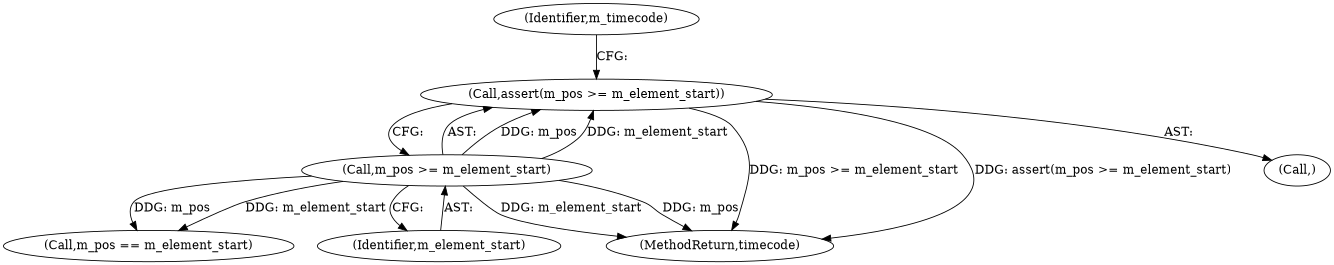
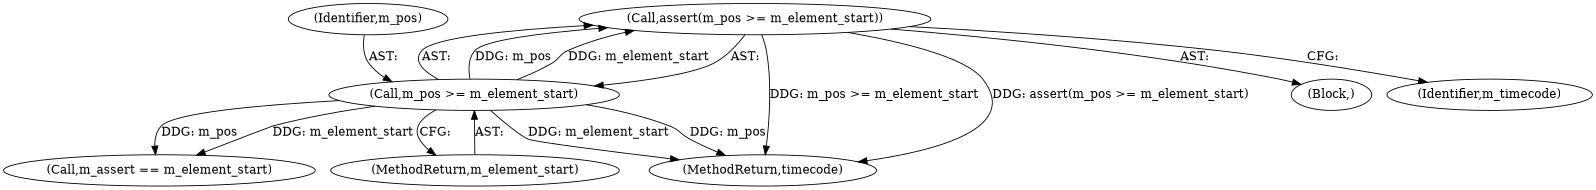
node "(Identifier,m_pos)": added
edge "(Identifier,m_timecode)" -> "(Call,assert(m_pos >= m_element_start))": reversed
edge "(Call,assert(m_pos >= m_element_start))" -> "(Call,m_pos >= m_element_start)": label "CFG: " -> "AST: "
node "(Call,)": label "(Call,)" -> "(Block,)"
node "(Call,m_pos == m_element_start)": label "(Call,m_pos == m_element_start)" -> "(Call,m_assert == m_element_start)"
node "(Identifier,m_element_start)": label "(Identifier,m_element_start)" -> "(MethodReturn,m_element_start)"
